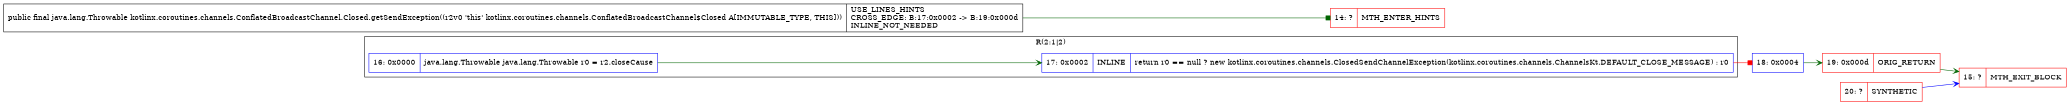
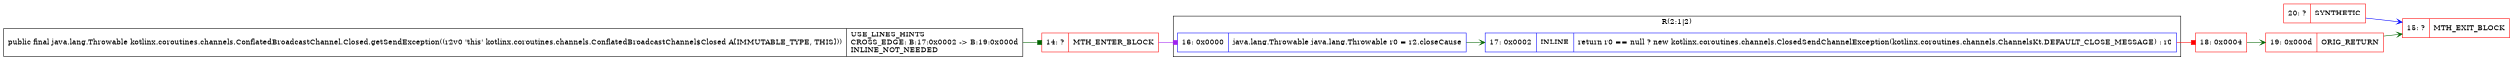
node "14: ?": text "MTH_ENTER_HINTS" -> "MTH_ENTER_BLOCK"
edge "14: ?" -> "16: 0x0000": added
node "18: 0x0004": color blue -> red
